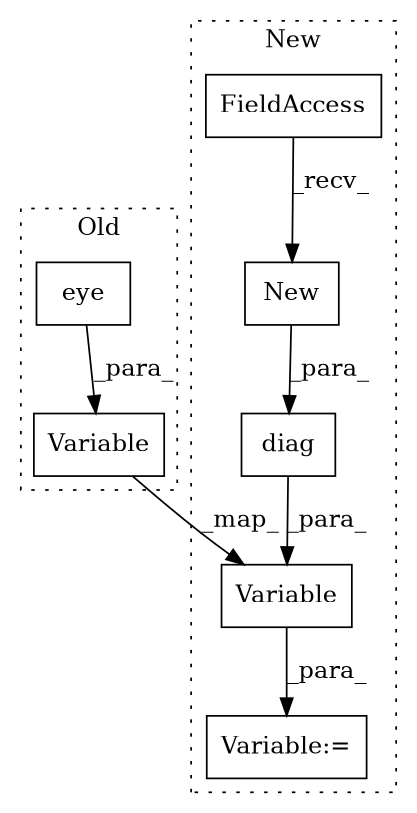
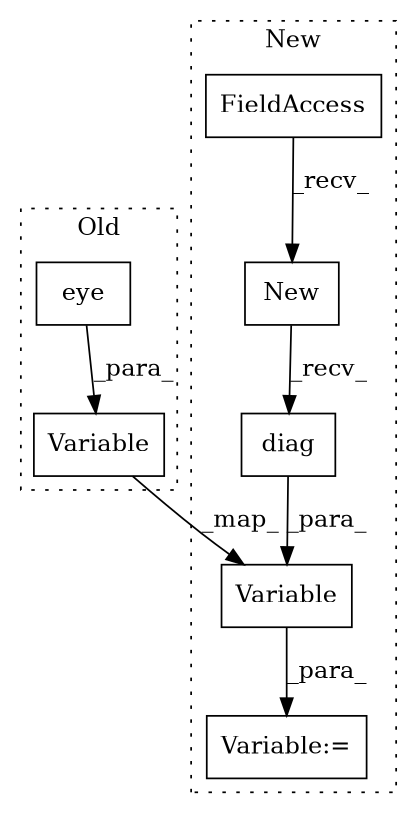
edge "New" -> "diag": label "_para_" -> "_recv_"
